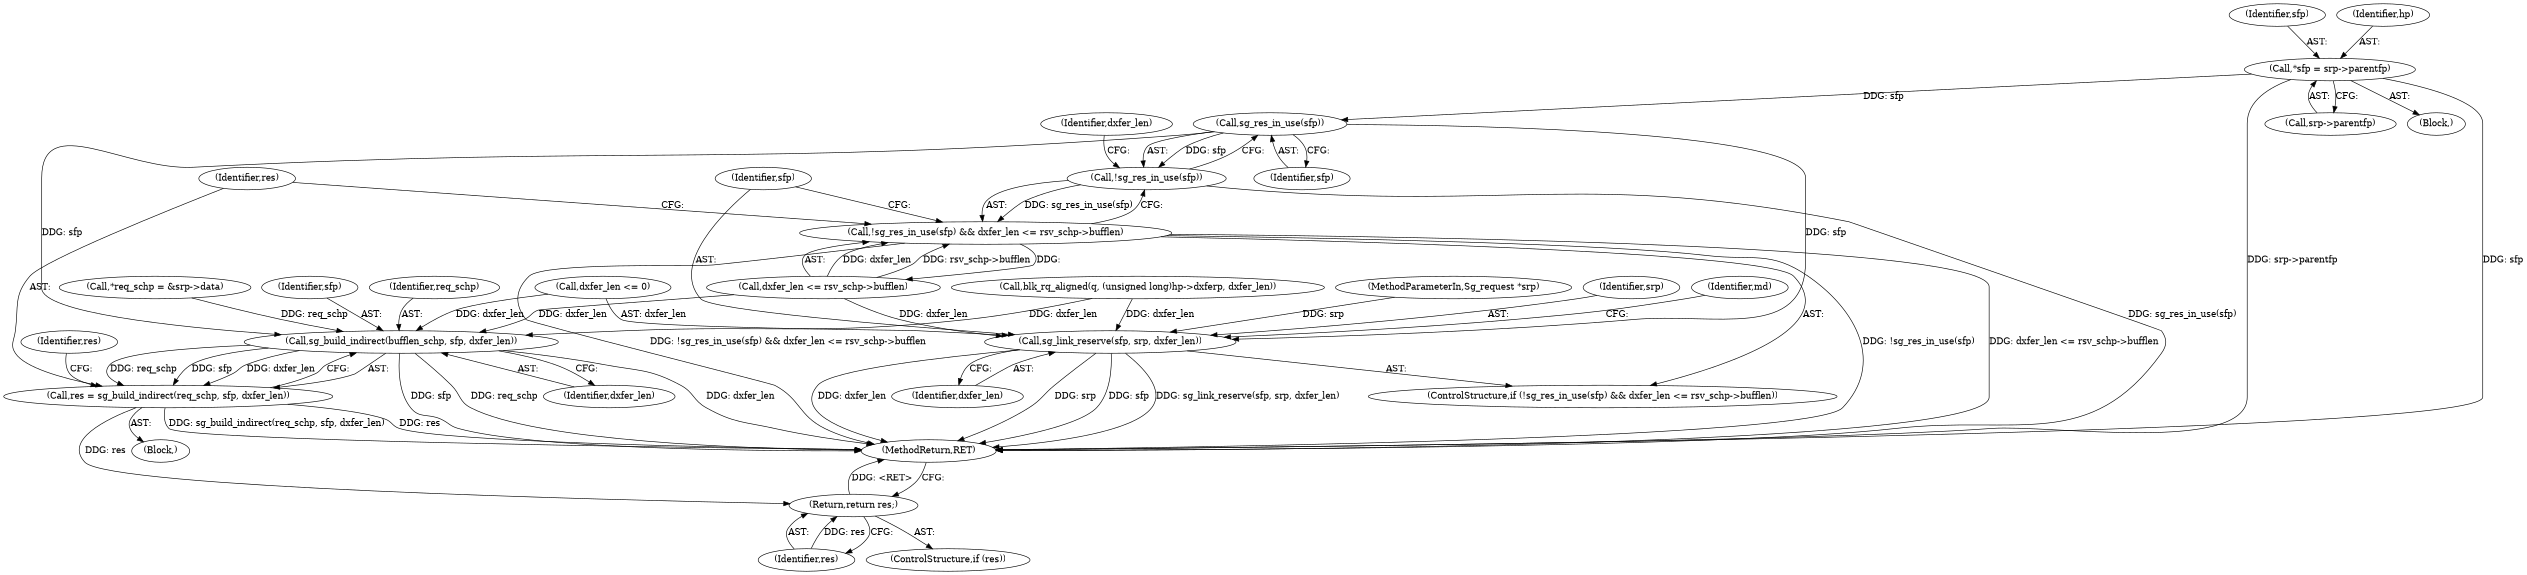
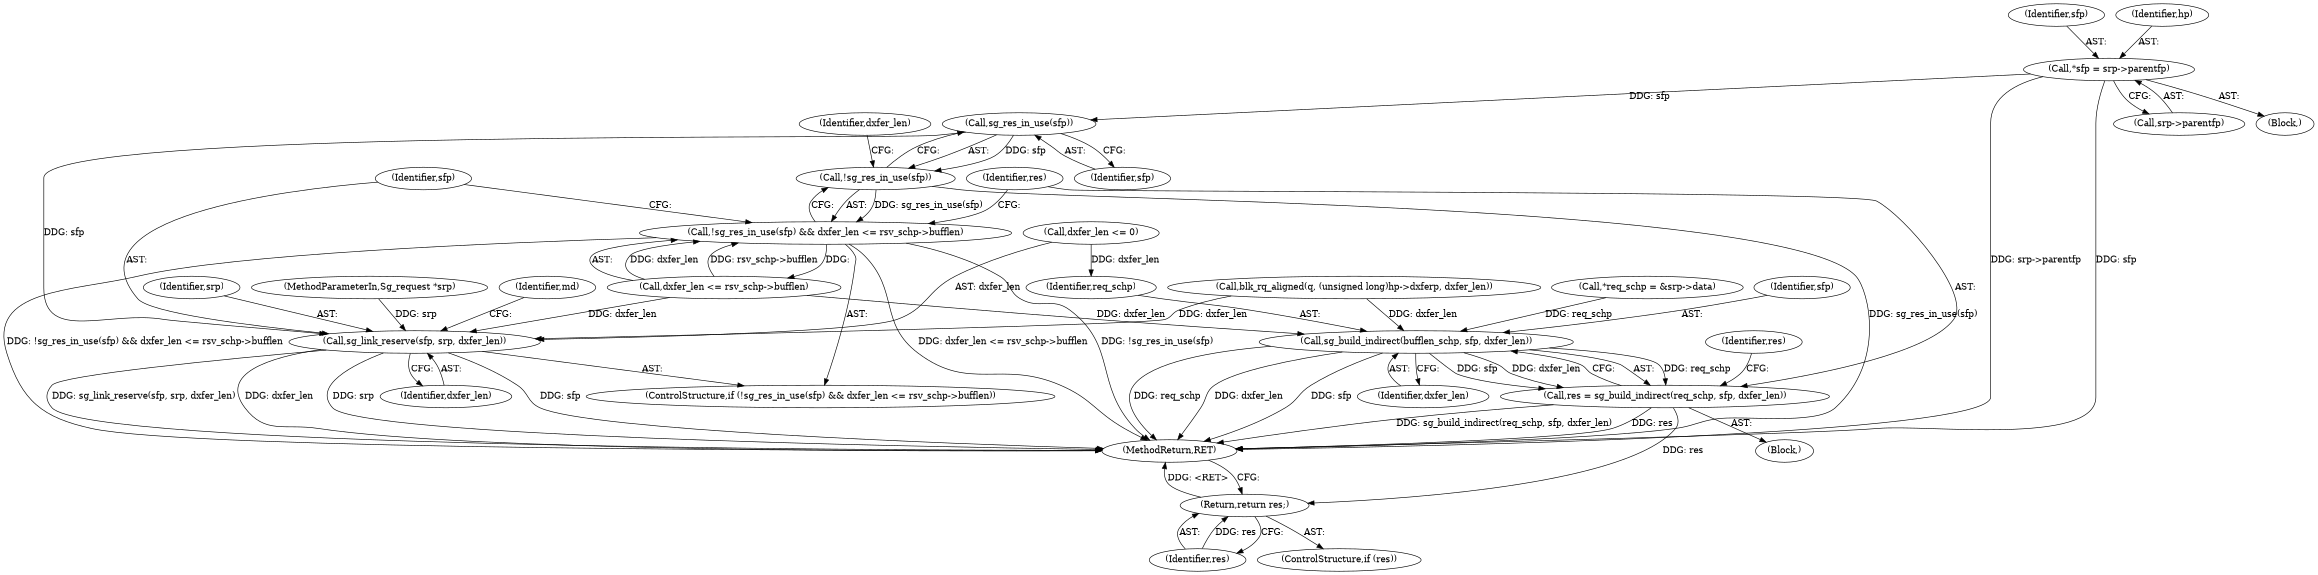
edge "(Call,sg_res_in_use(sfp))" -> "(Call,sg_build_indirect(bufflen_schp, sfp, dxfer_len))": removed, label "DDG: sfp"
edge "(Call,dxfer_len <= 0)" -> "(Call,sg_build_indirect(bufflen_schp, sfp, dxfer_len))": now "(Call,dxfer_len <= 0)" -> "(Identifier,req_schp)"
